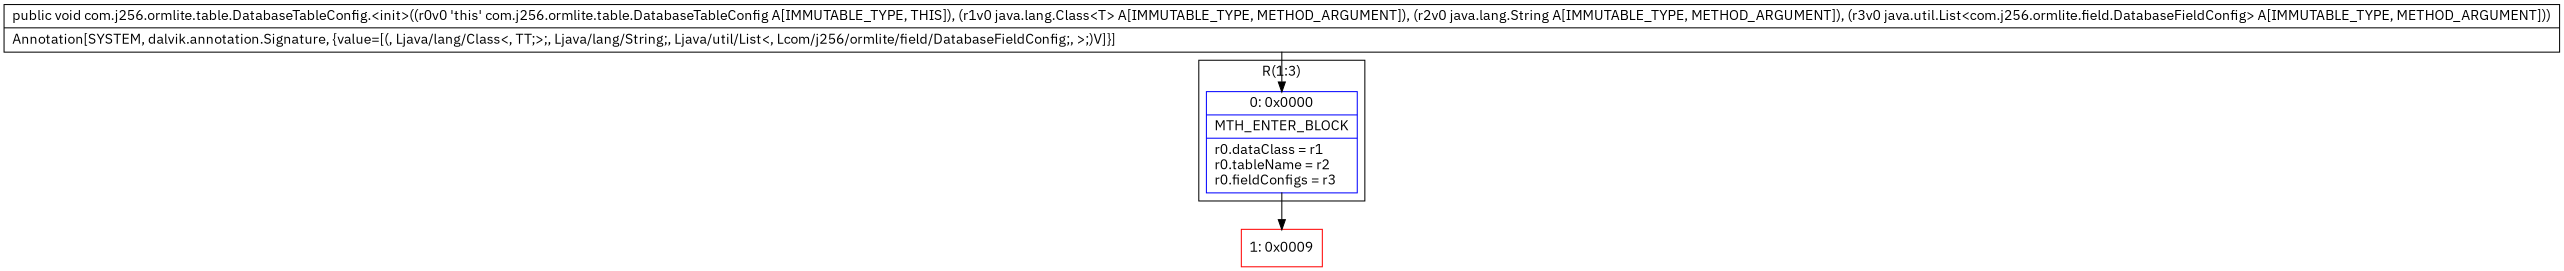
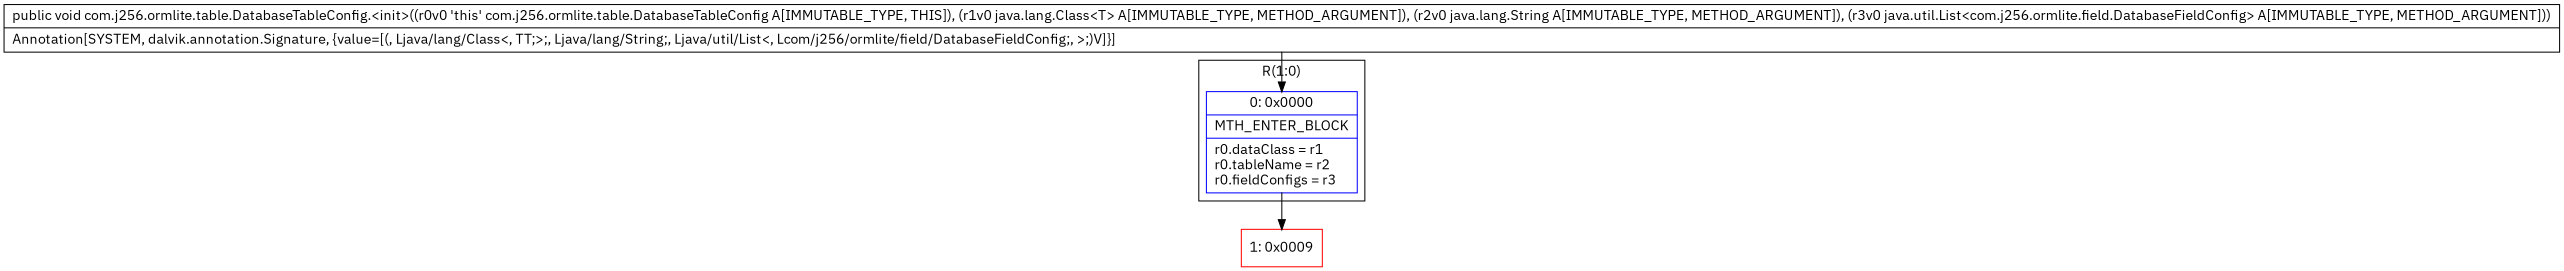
cluster "R(1:3)": label "R(1:3)" -> "R(1:0)"
